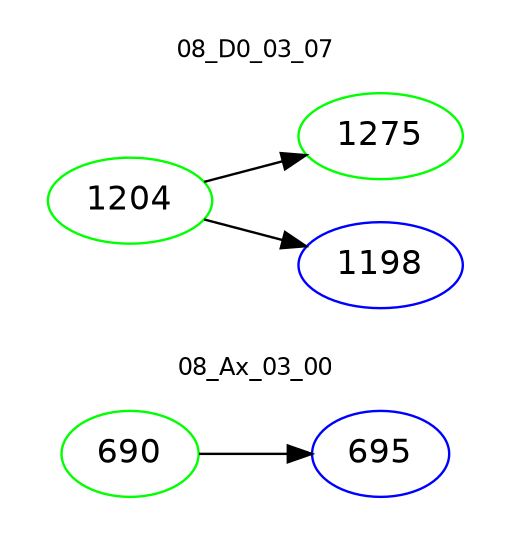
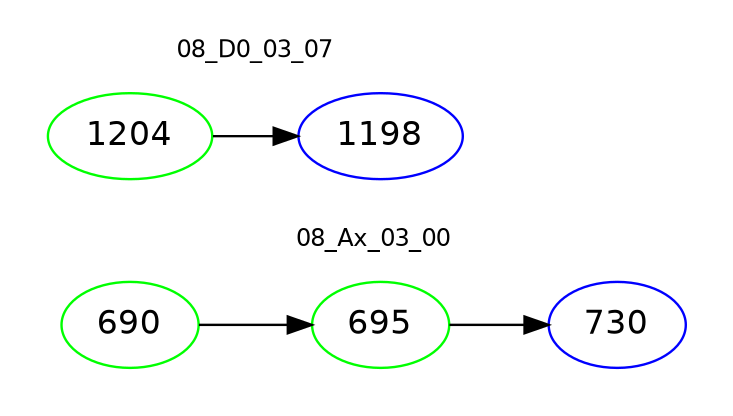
node "1275": removed
node "730": added
node "695": color blue -> green
